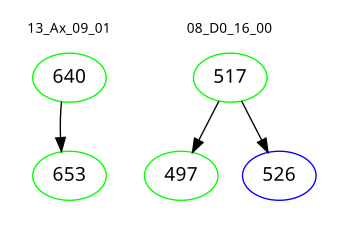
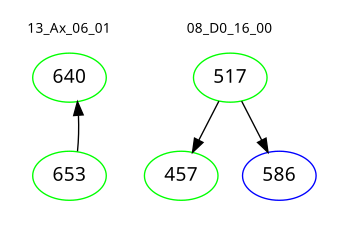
cluster "13_Ax_09_01": label "13_Ax_09_01" -> "13_Ax_06_01"
edge "640" -> "653": reversed
node "497": label "497" -> "457"
node "526": label "526" -> "586"
